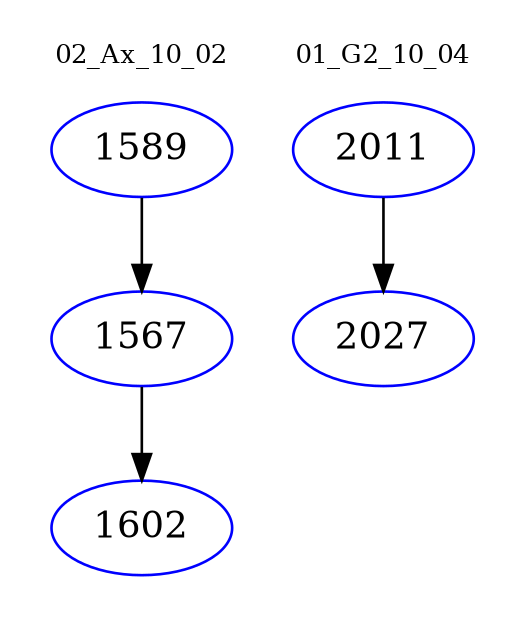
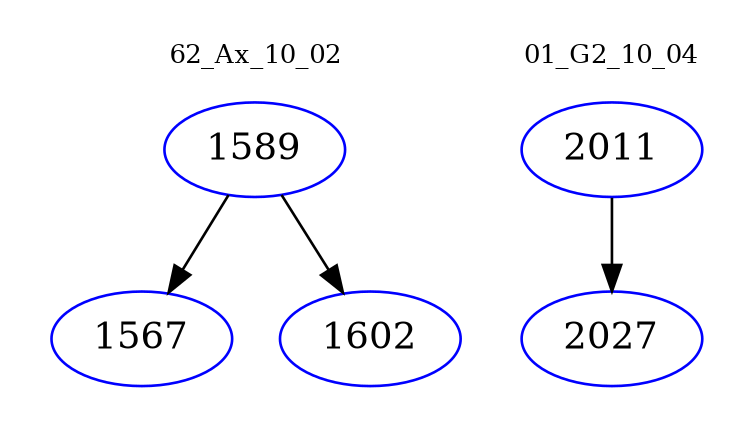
cluster "02_Ax_10_02": label "02_Ax_10_02" -> "62_Ax_10_02"
edge "1567" -> "1602": now "1589" -> "1602"
